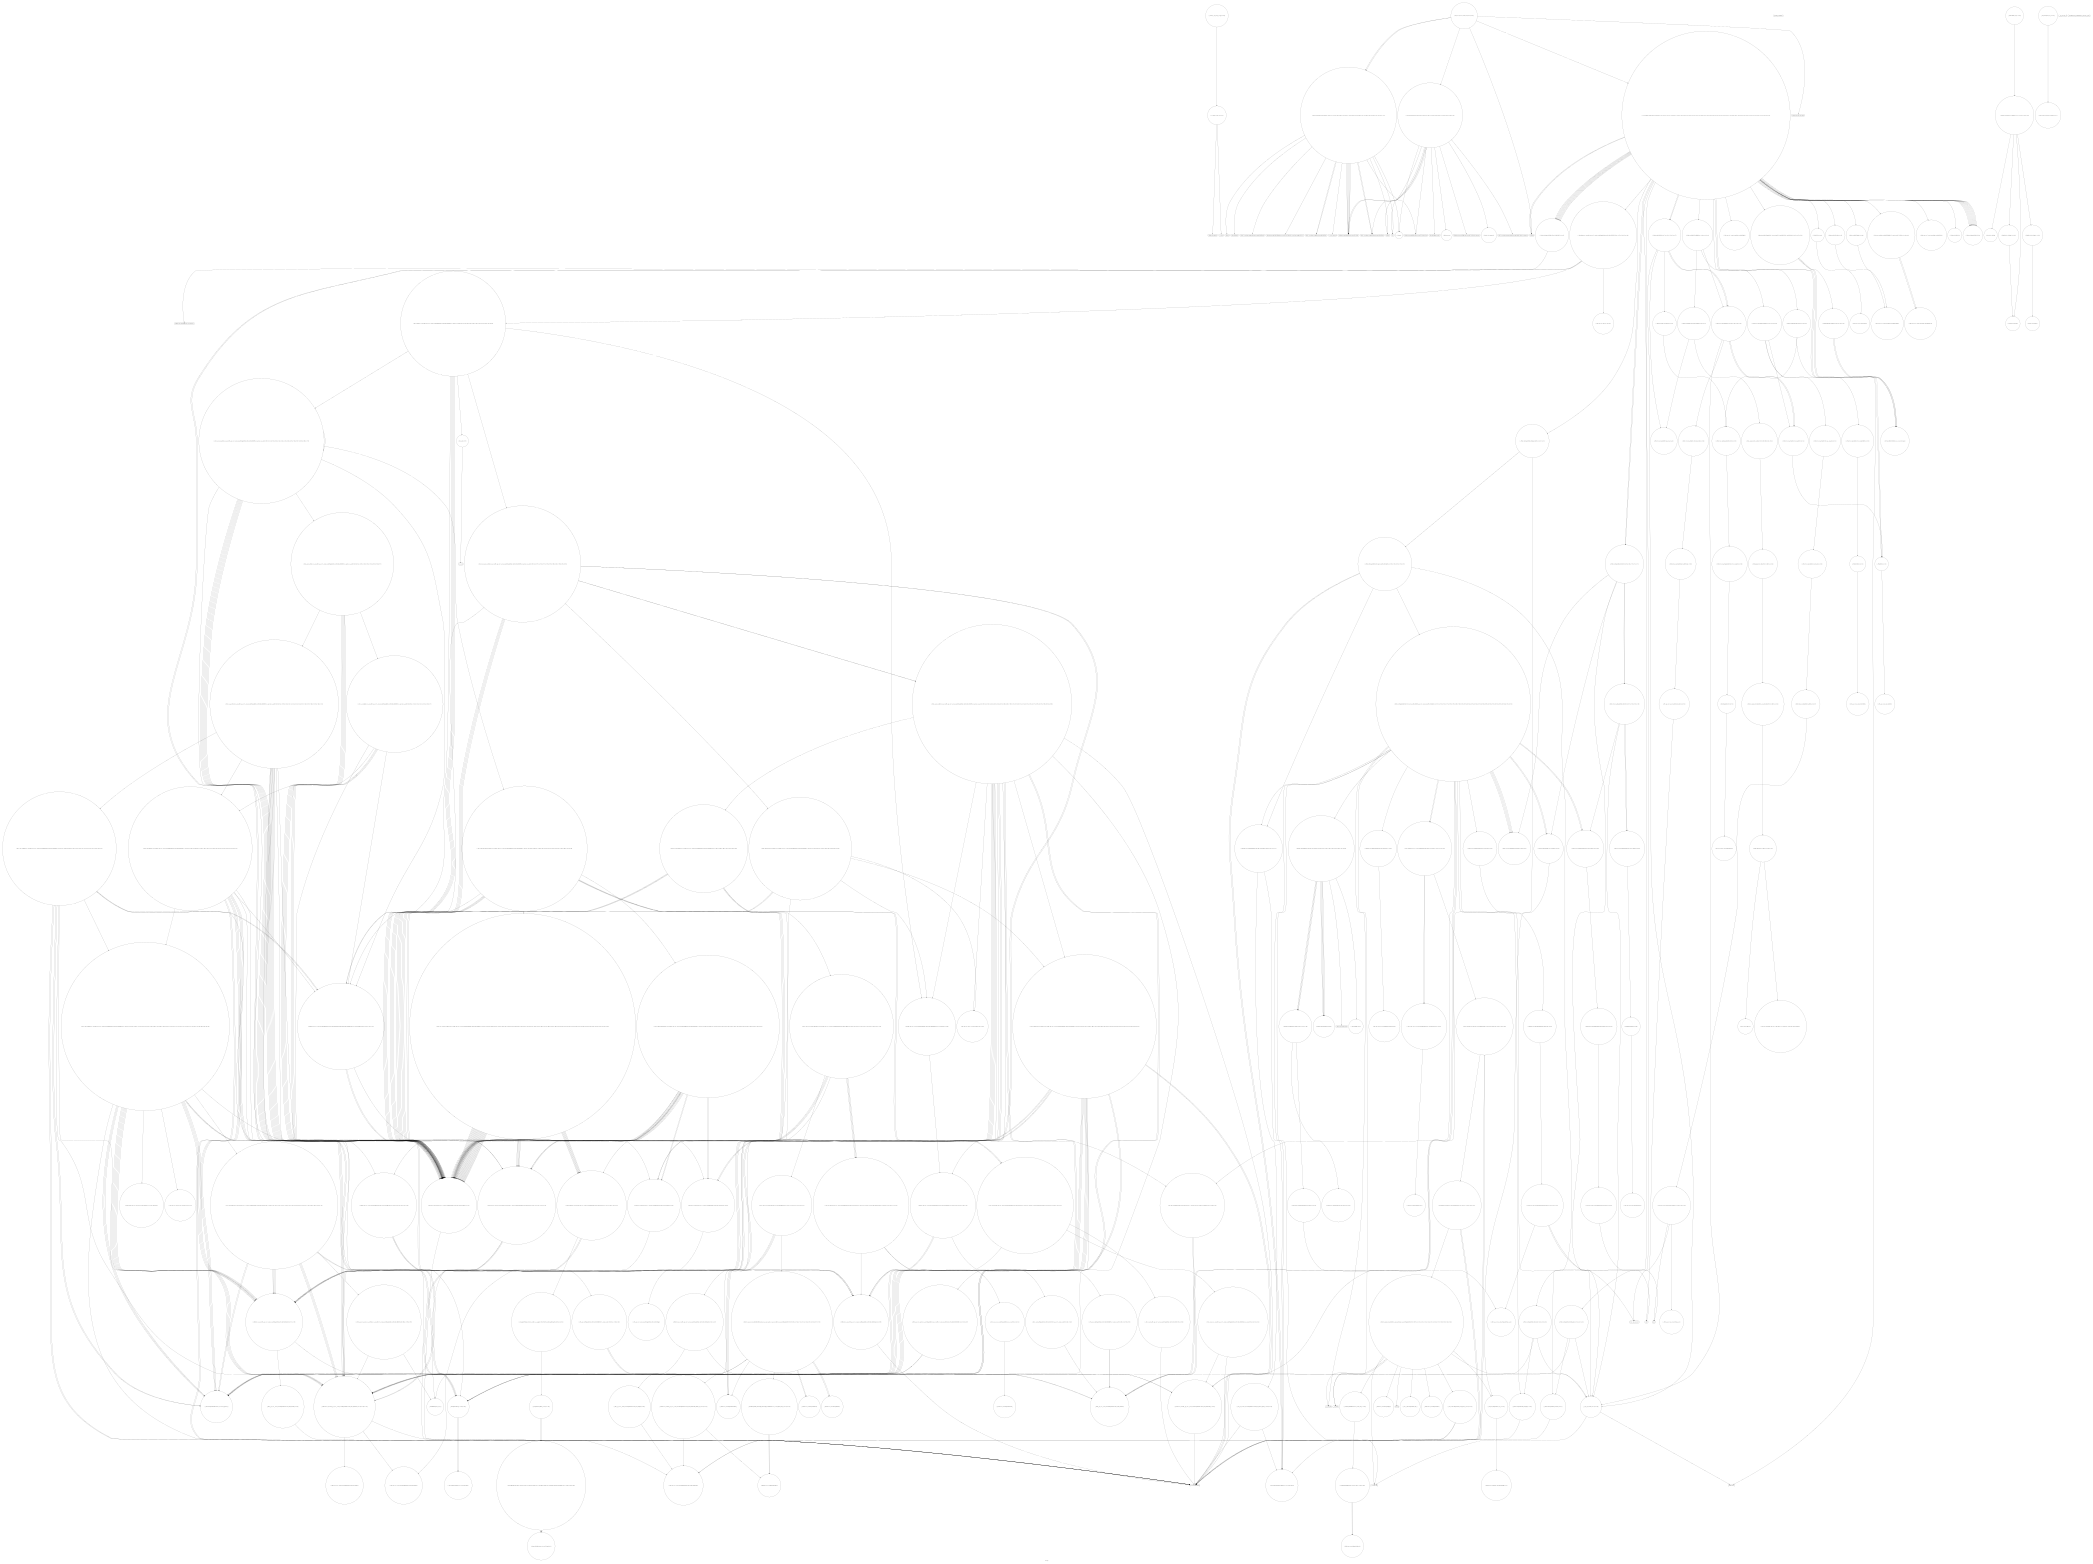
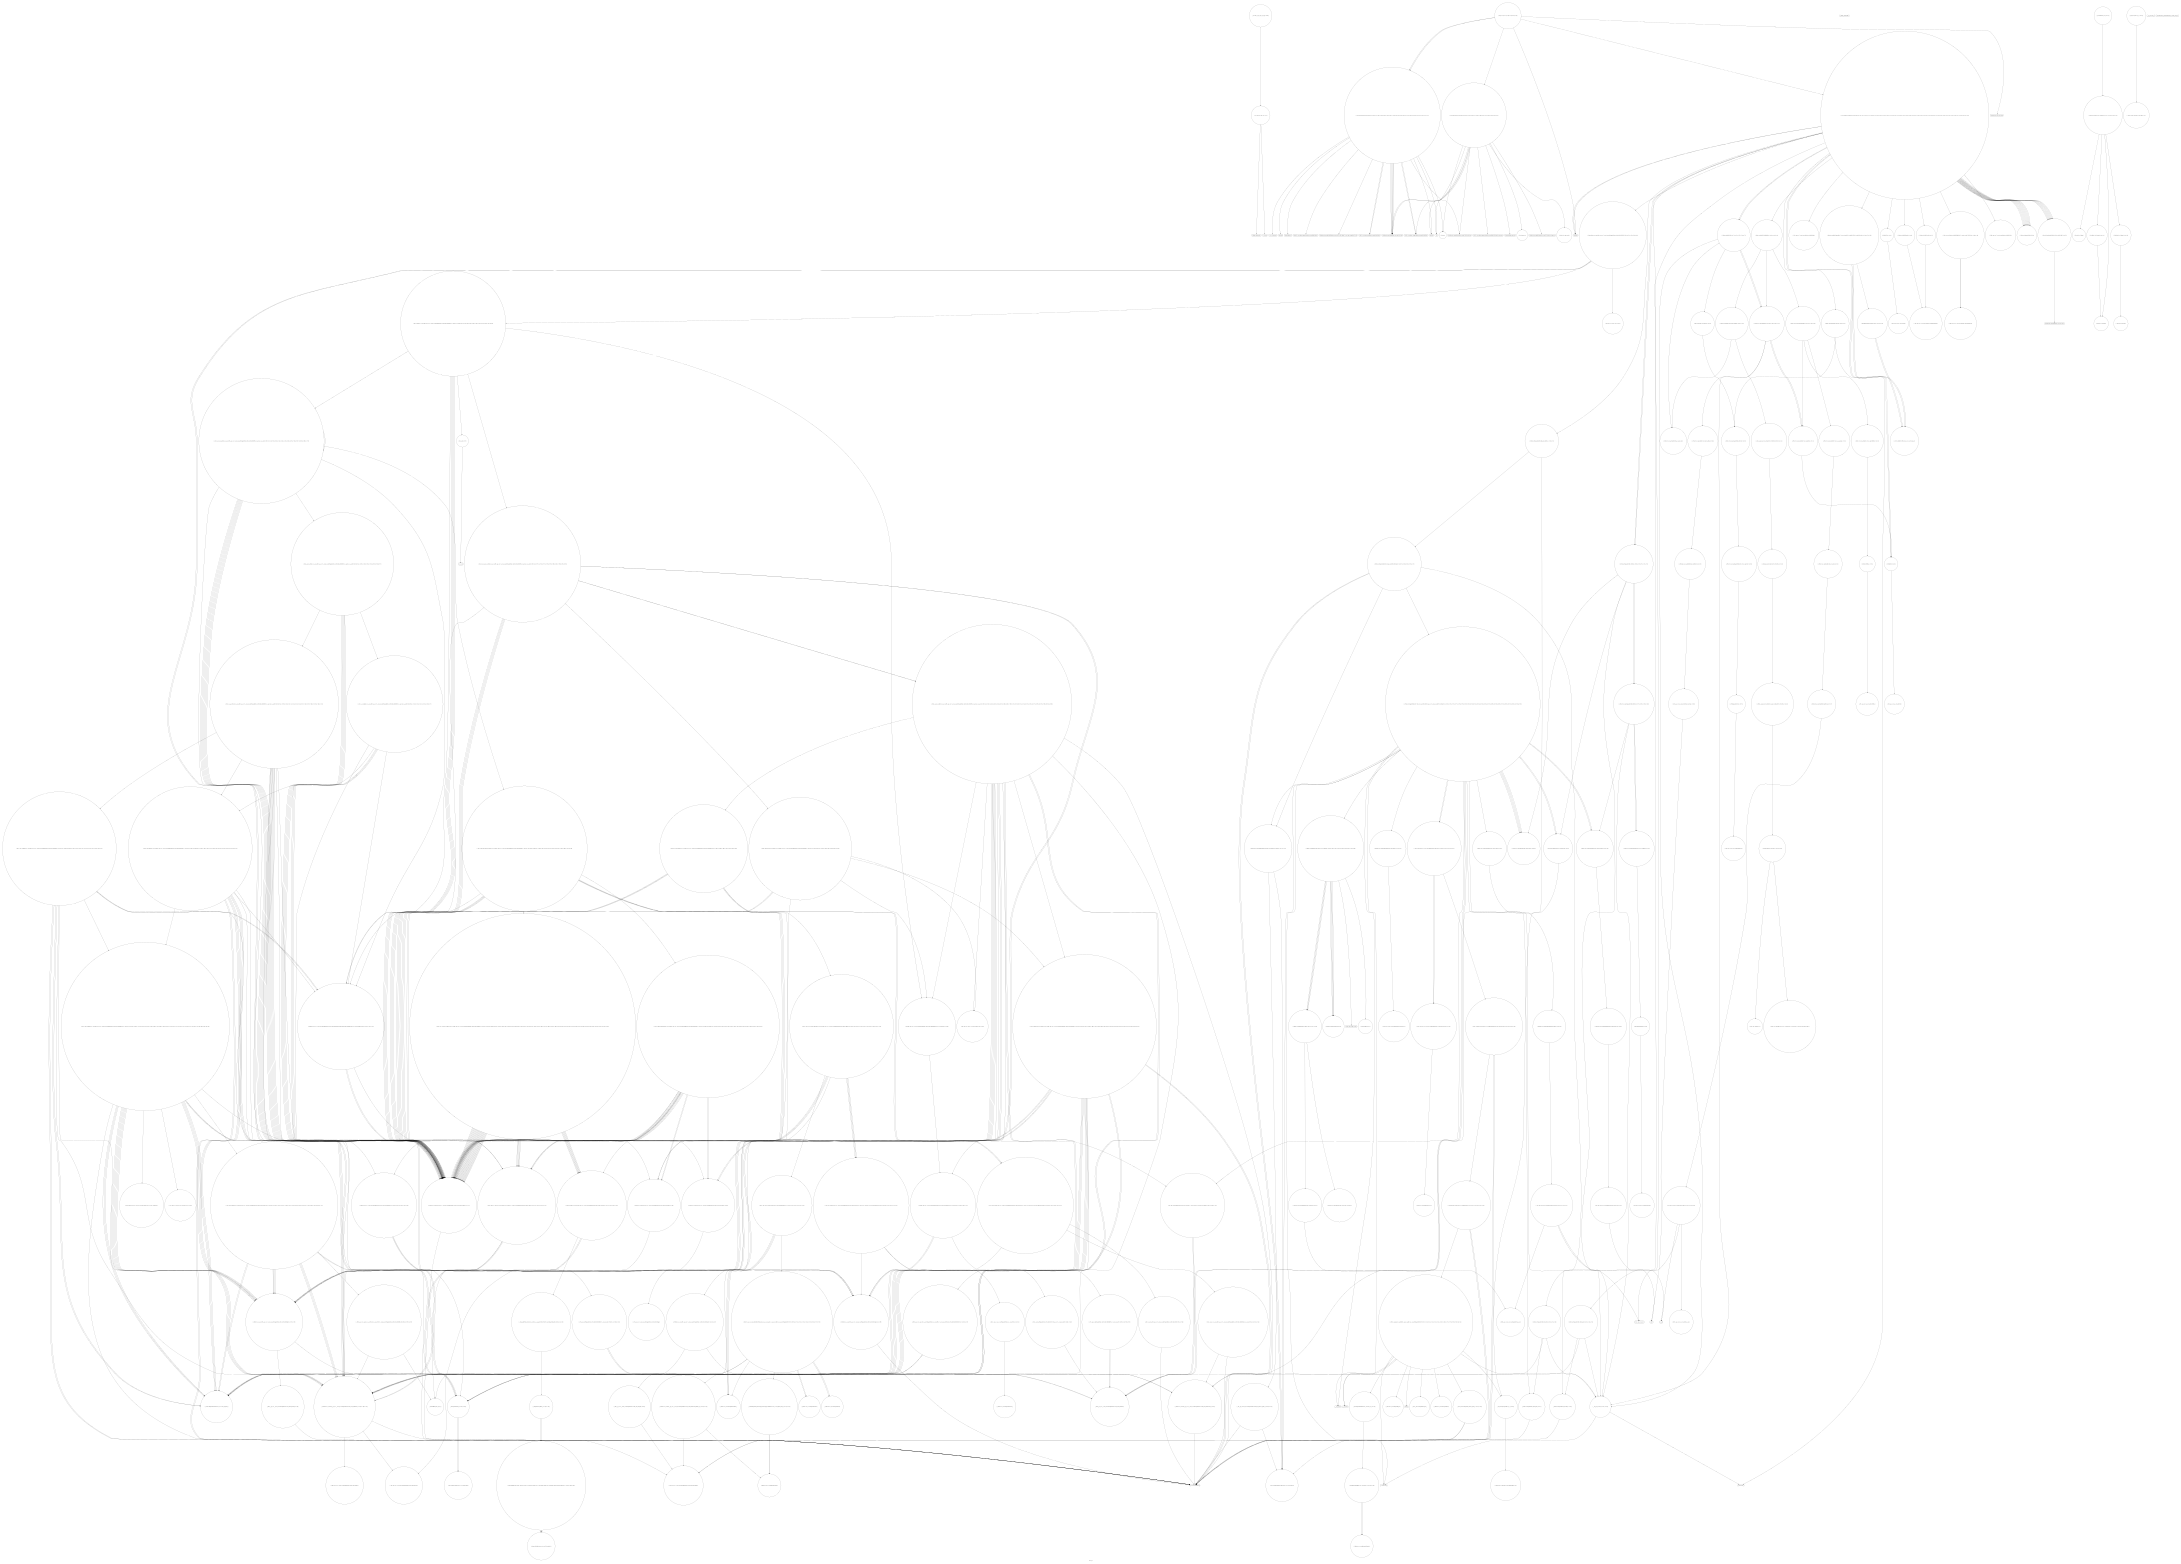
node "{_ZNSt6vectorIiSaIiEEixEm}": removed
